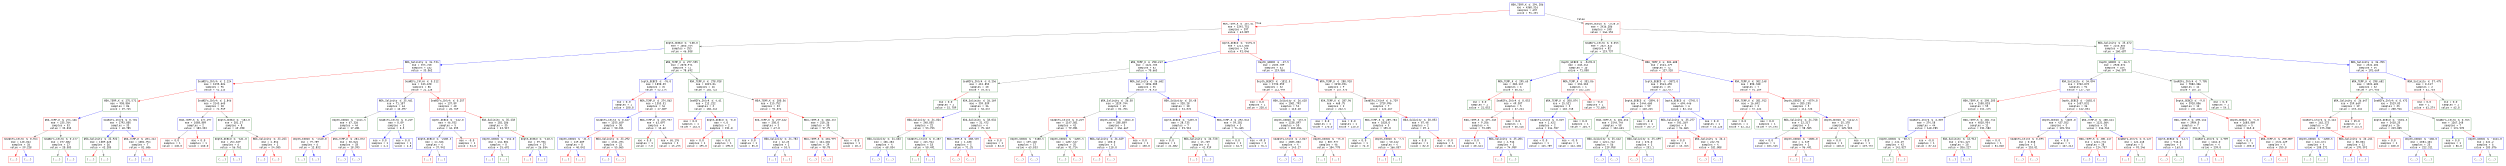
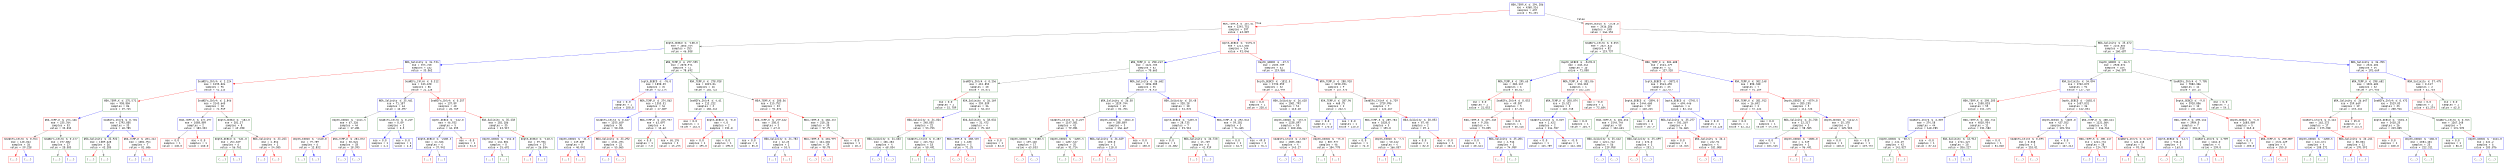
node "mse = 0.0 mse = 1 value = 61.274": label "mse = 0.0 mse = 1 value = 61.274" -> "mse = 0.0 samples = 1 value = 61.274"
